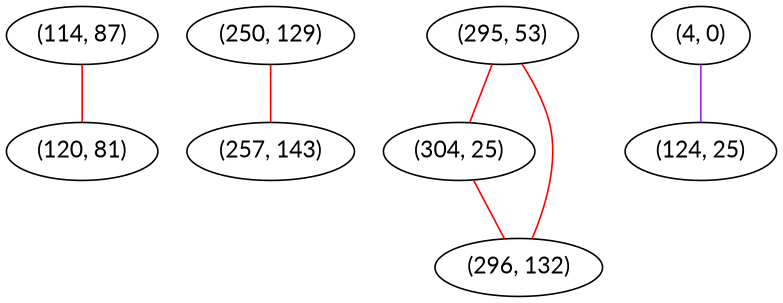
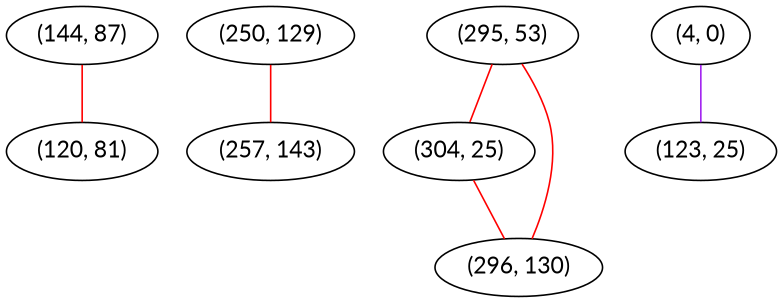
node "(114, 87)": label "(114, 87)" -> "(144, 87)"
node "(124, 25)": label "(124, 25)" -> "(123, 25)"
node "(296, 132)": label "(296, 132)" -> "(296, 130)"
